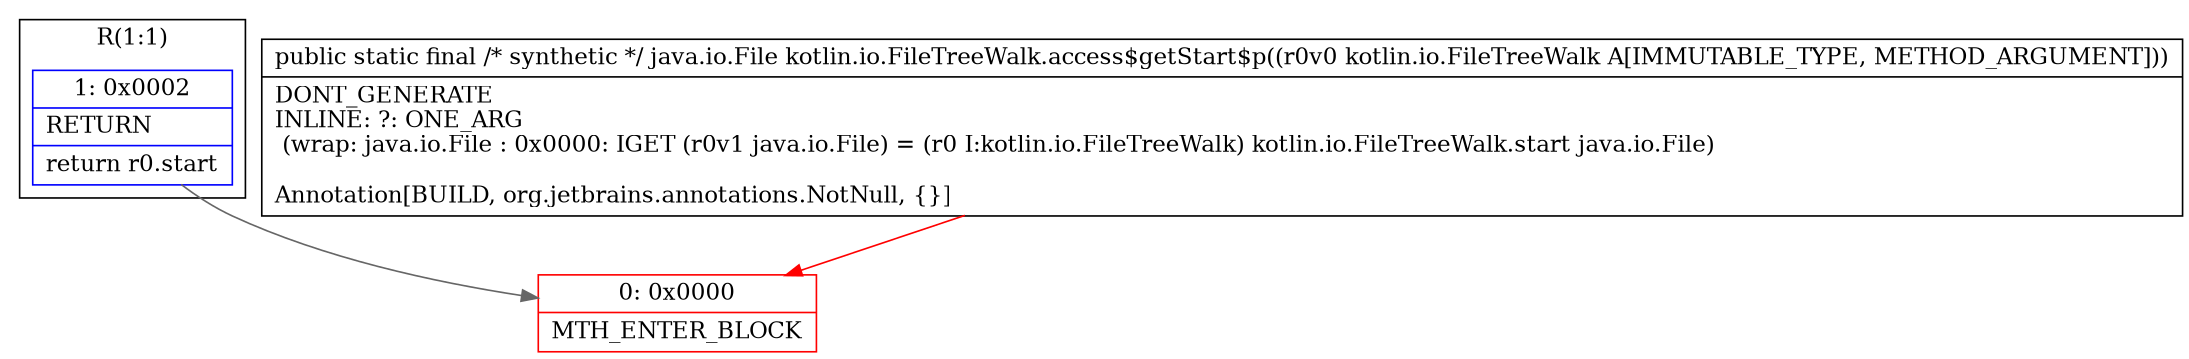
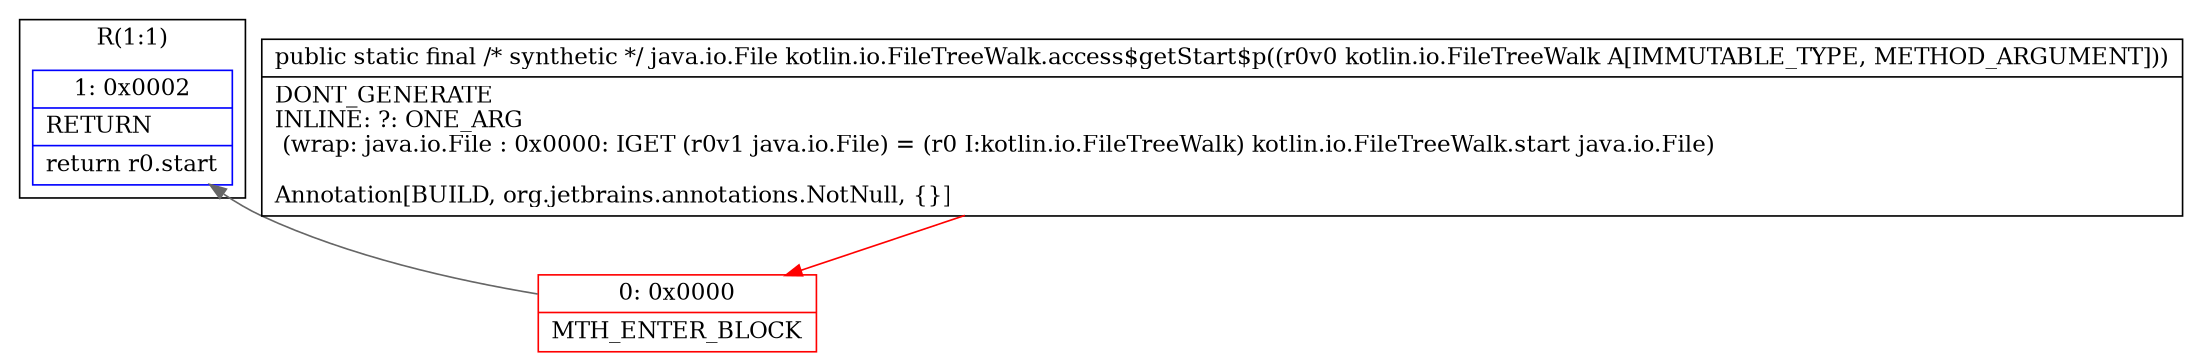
edge "1: 0x0002" -> "0: 0x0000": reversed
